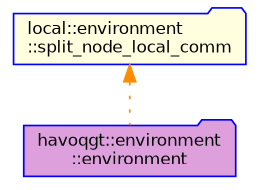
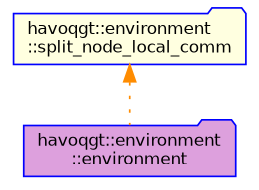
node "local::environment ::split_node_local_comm": label "local::environment ::split_node_local_comm" -> "havoqgt::environment ::split_node_local_comm"
